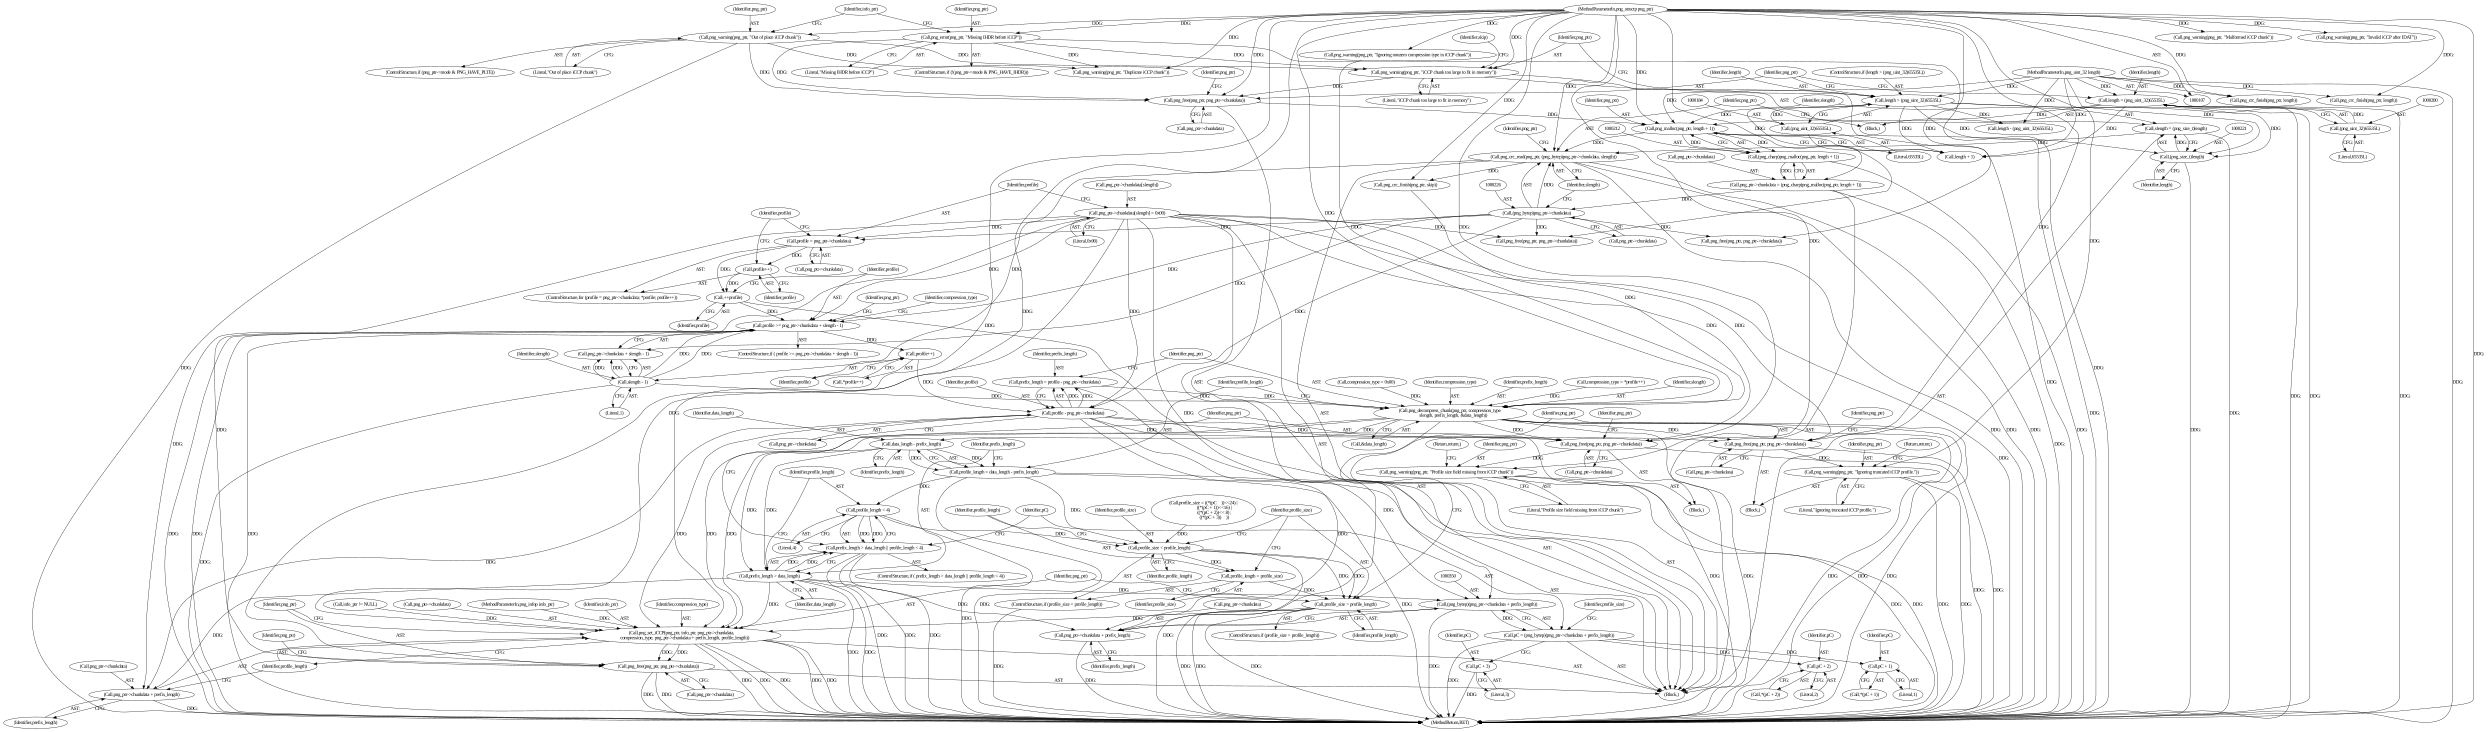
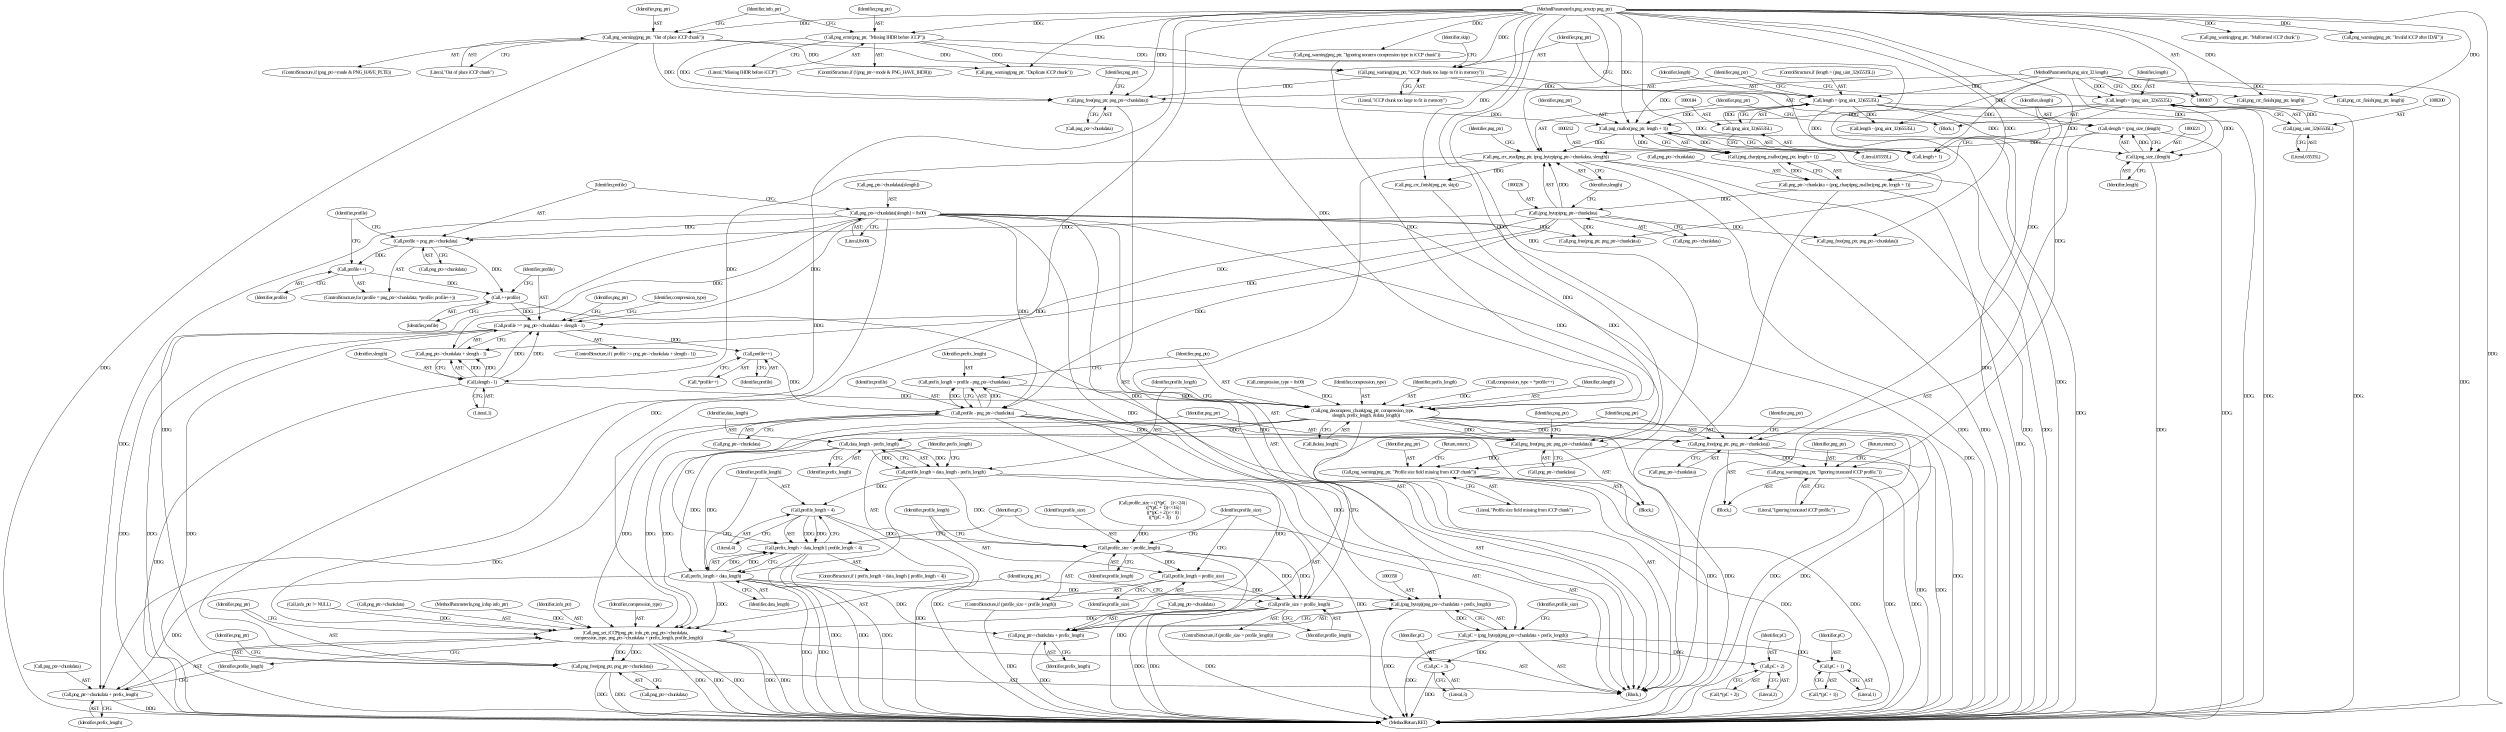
edge "(MethodParameterIn,png_uint_32 length)" -> "1000107": label "AST: " -> "CFG: "
edge "(Call,png_ptr->chunkdata[slength] = 0x00)" -> "(Call,png_ptr->chunkdata + slength - 1)": added, label "DDG:"
edge "(Call,pC = (png_bytep)(png_ptr->chunkdata + prefix_length))" -> "(Call,pC + 3)": label "CFG: " -> "DDG: "
